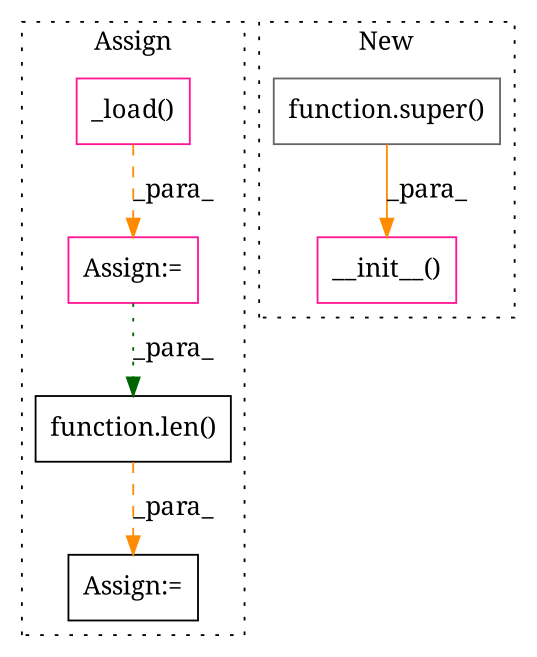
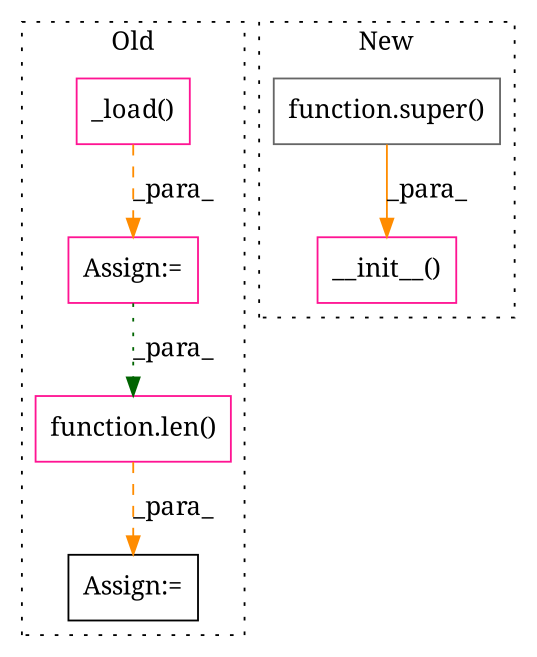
cluster "Assign": label "Assign" -> "Old"
node "function.len()": color black -> deeppink
